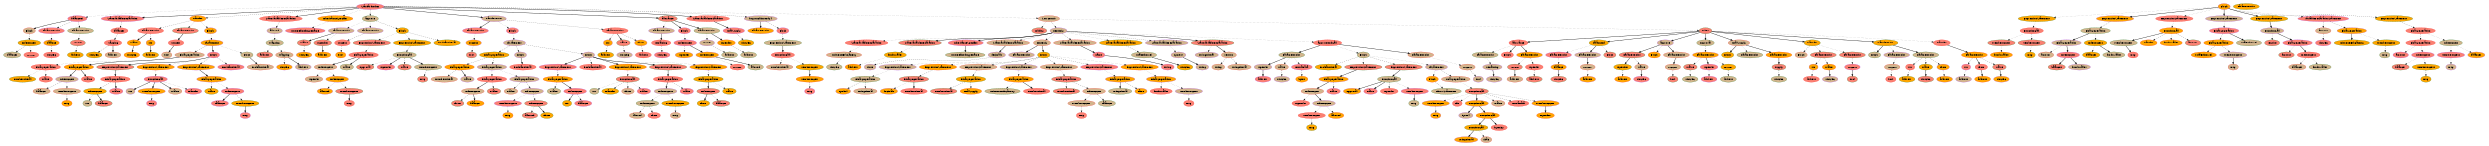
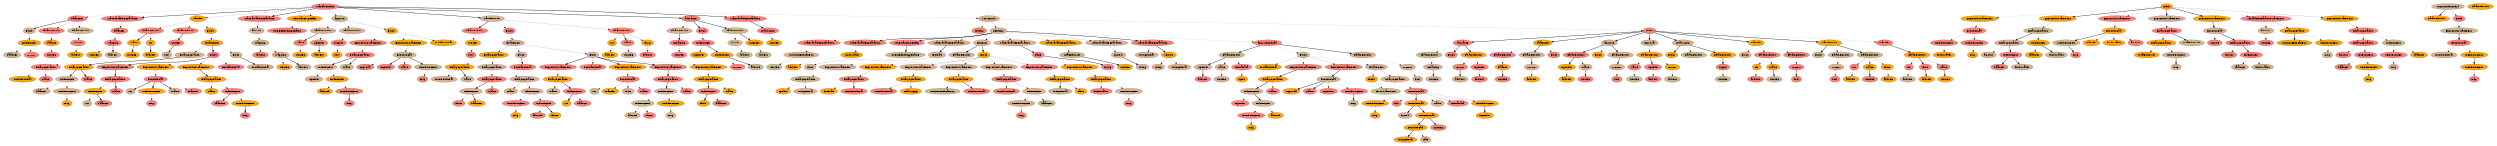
edge "StandardToken" -> "bug_unchk_send24": removed
node "version": fillcolor tan -> orange
node "bytes32": color red -> darkgreen
